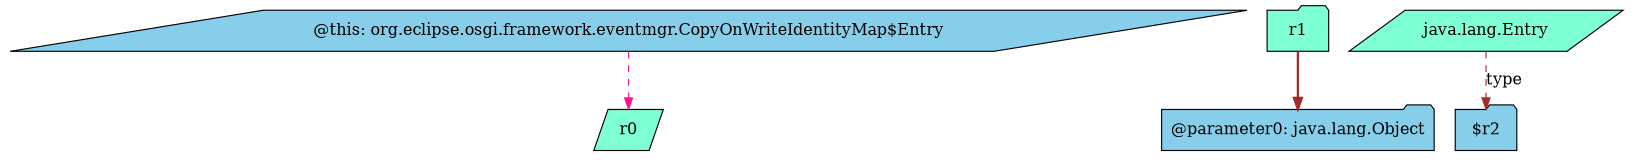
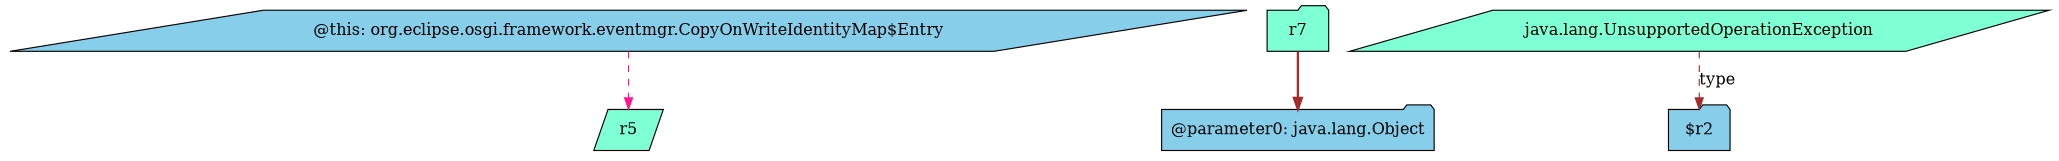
node "r1": label "r1" -> "r7"
node "java.lang.Entry": label "java.lang.Entry" -> "java.lang.UnsupportedOperationException"
node "r0": label "r0" -> "r5"
